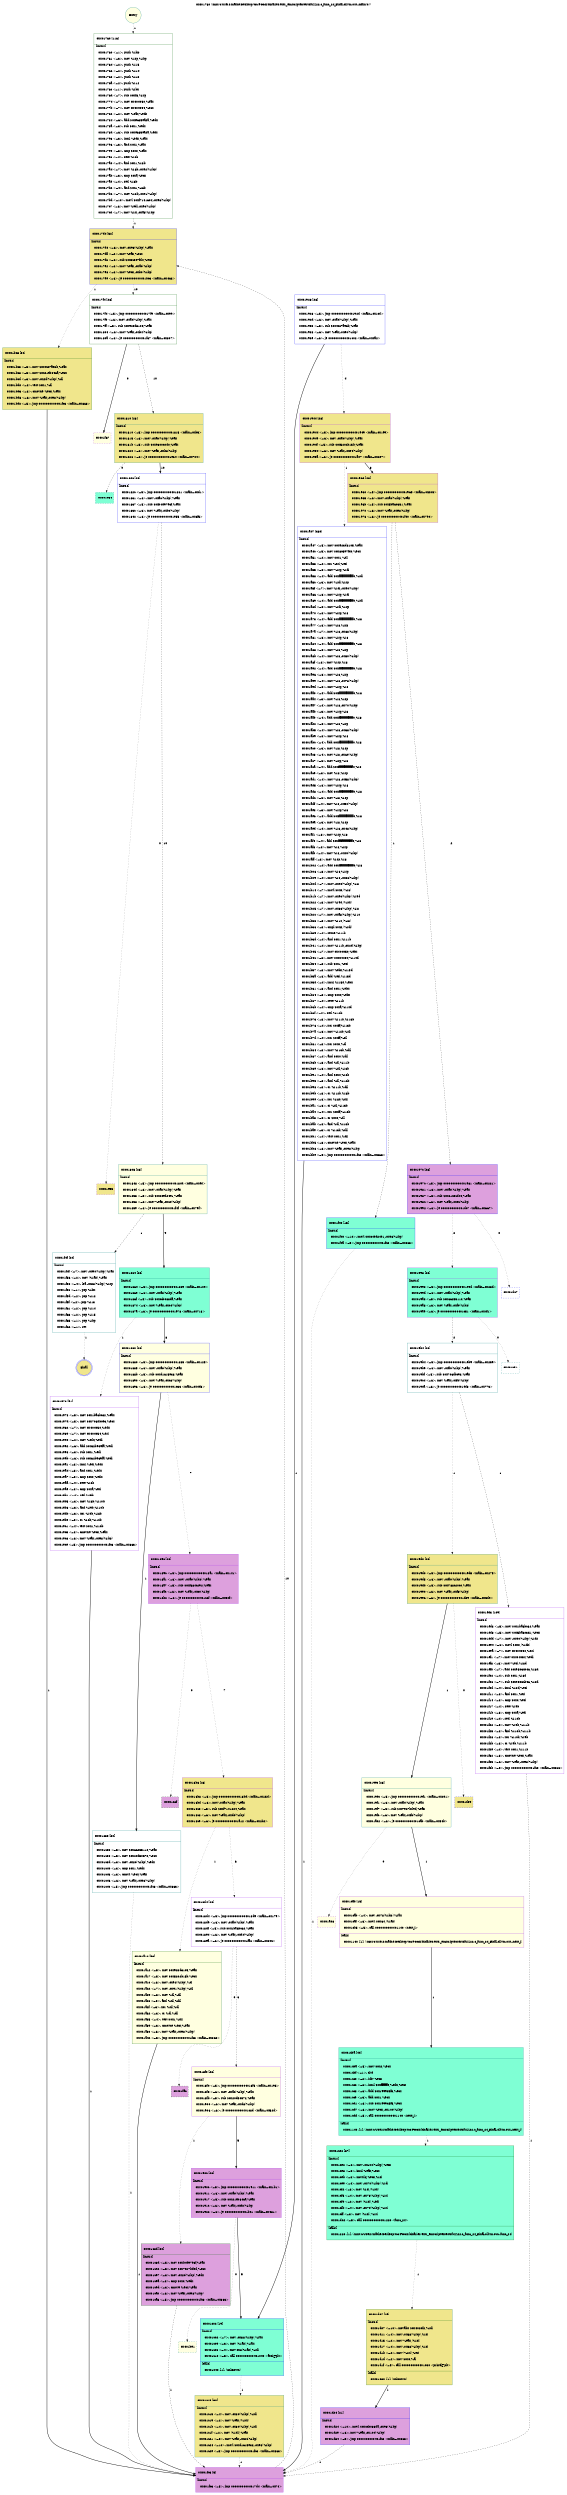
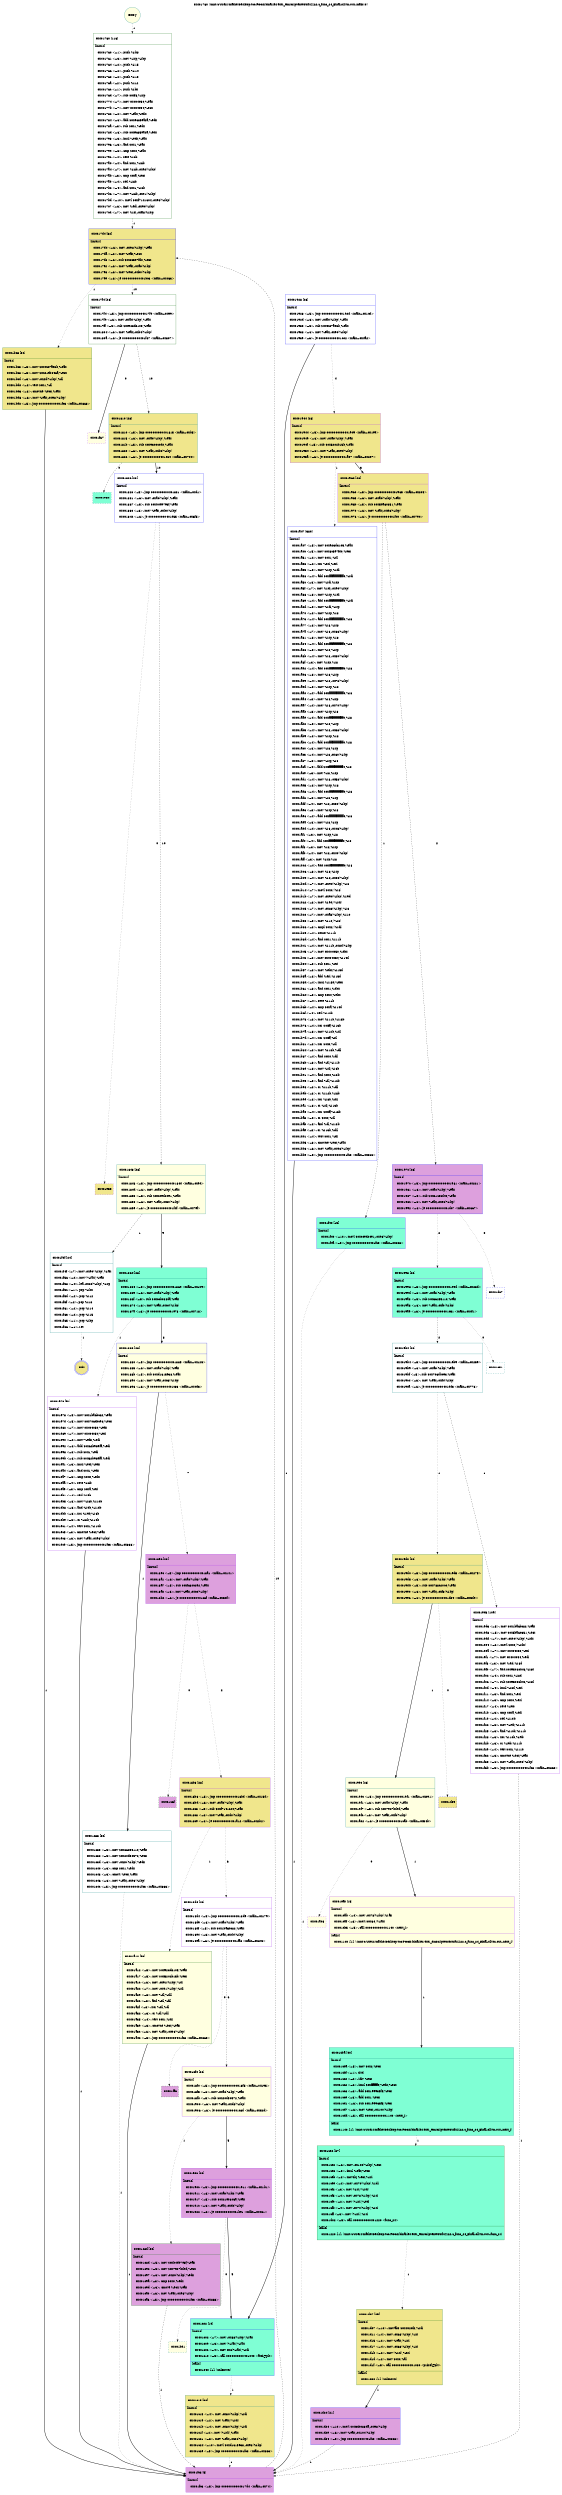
node "Final": label "Final" -> "Exit"
edge "0x40189c [28]" -> "0x4018b8 [28]": label " 7" -> " 2"
